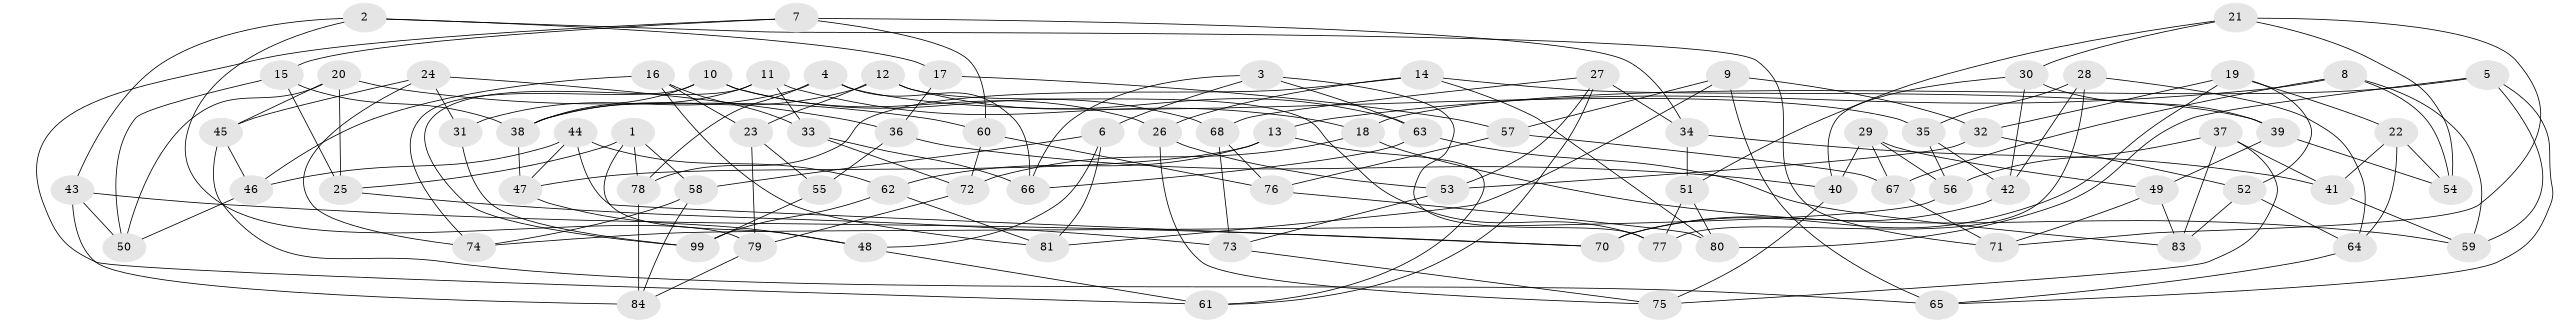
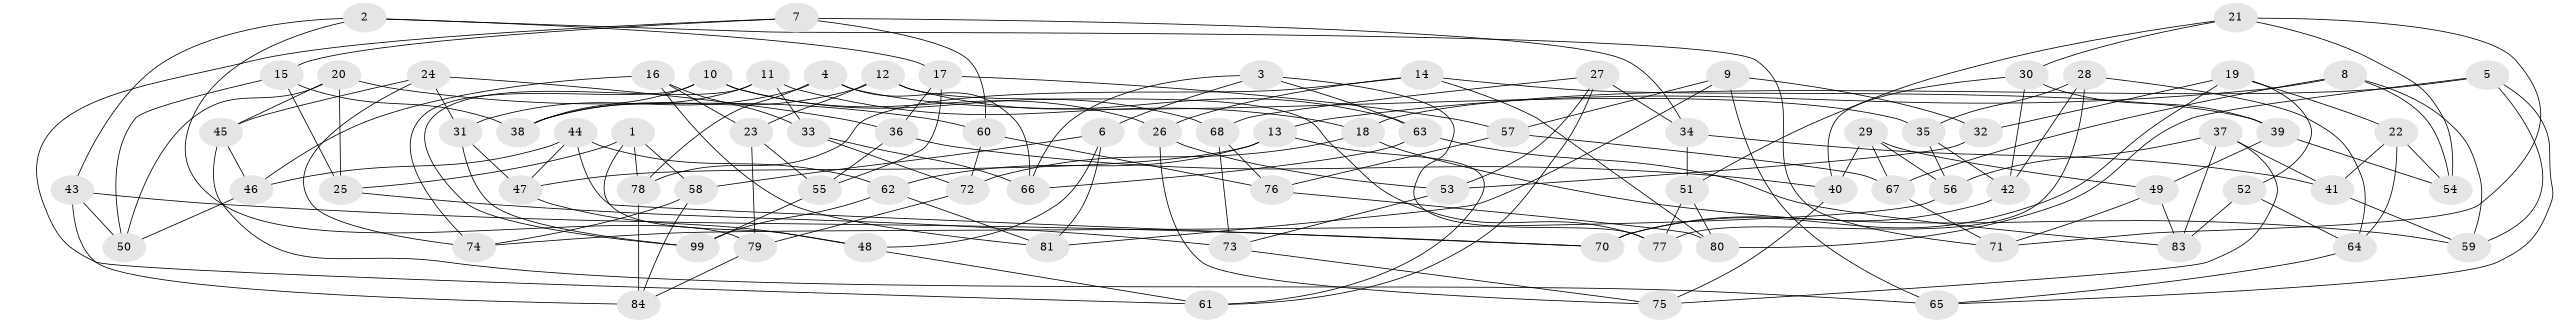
edge "17" -- "55": added
edge "38" -- "47": now "31" -- "47"
edge "32" -- "52": removed
